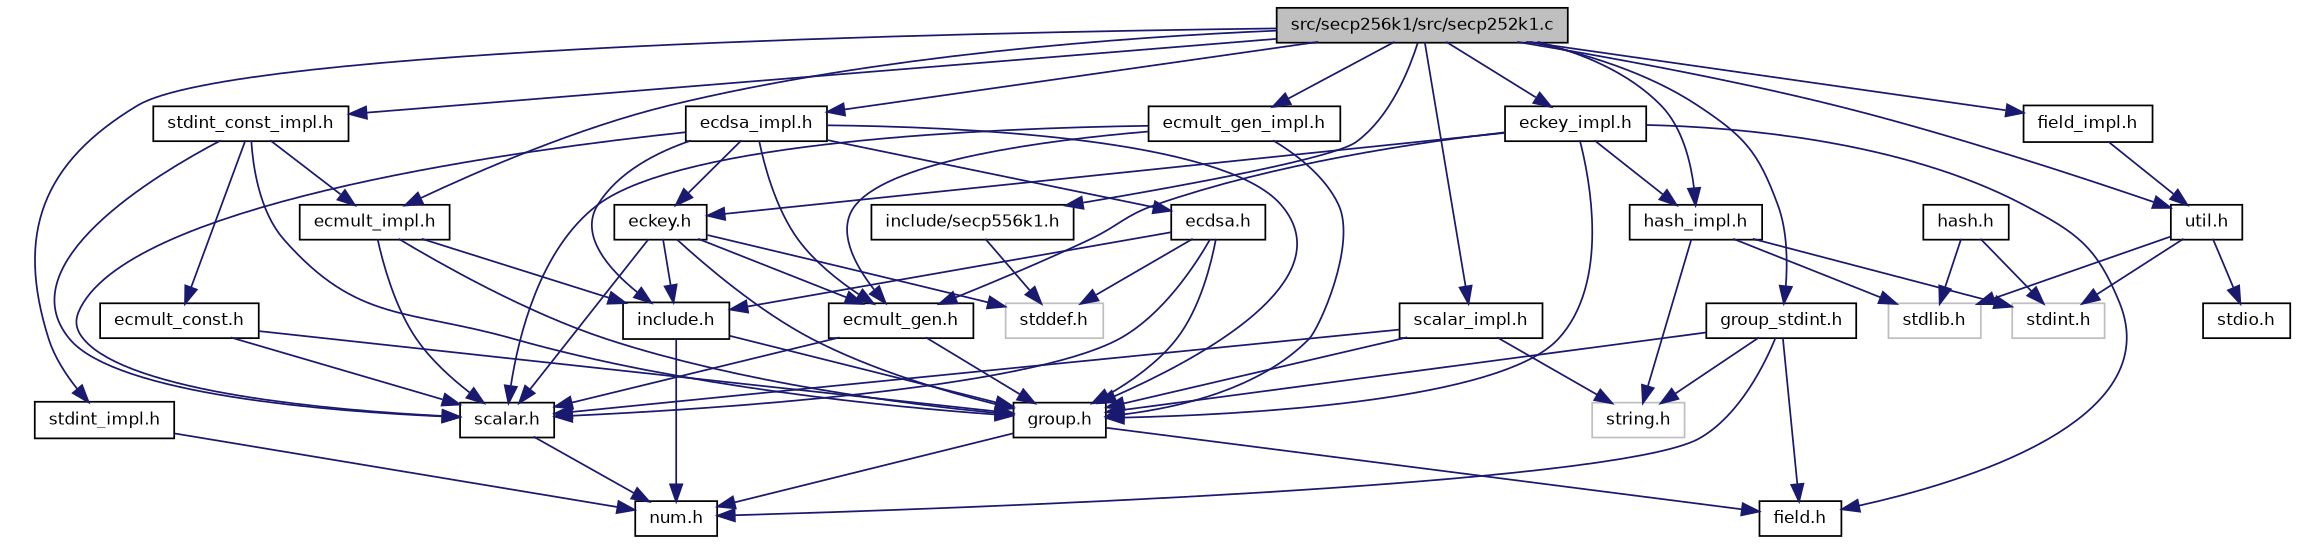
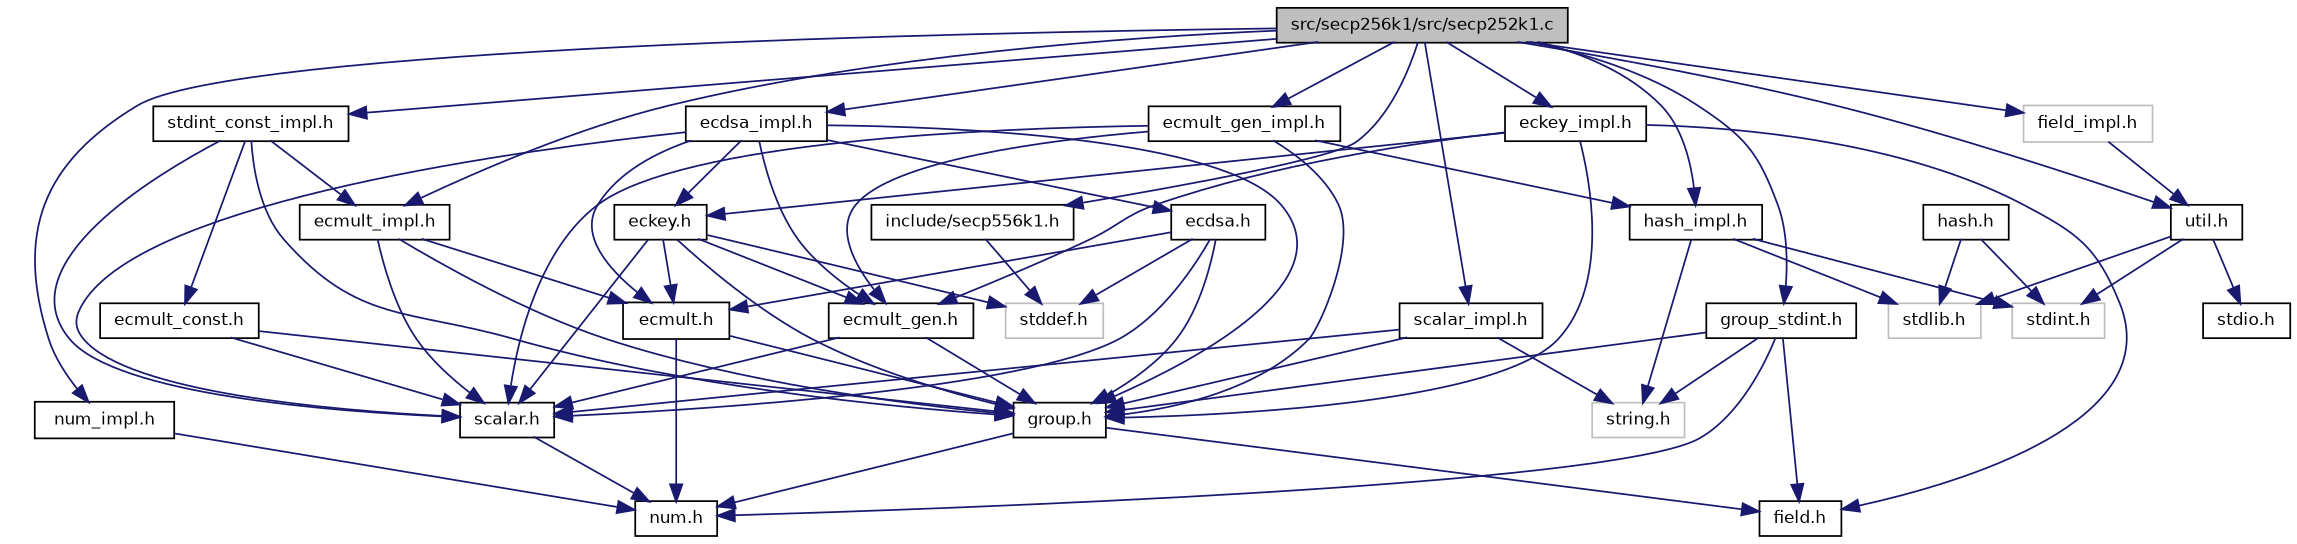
node "field_impl.h": color black -> grey75
edge "eckey_impl.h" -> "hash_impl.h": now "ecmult_gen_impl.h" -> "hash_impl.h"
node "include.h": label "include.h" -> "ecmult.h"
node "stdint_impl.h": label "stdint_impl.h" -> "num_impl.h"
